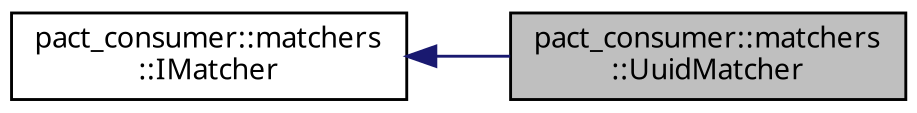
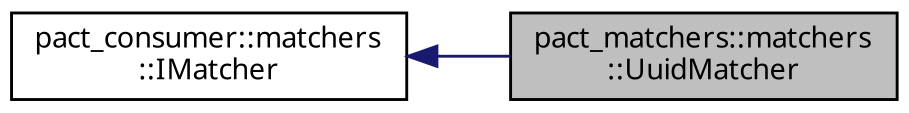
node "pact_consumer::matchers ::UuidMatcher": label "pact_consumer::matchers ::UuidMatcher" -> "pact_matchers::matchers ::UuidMatcher"
